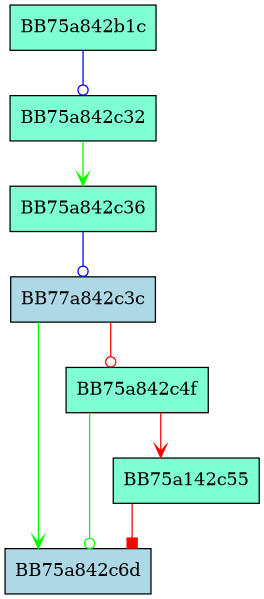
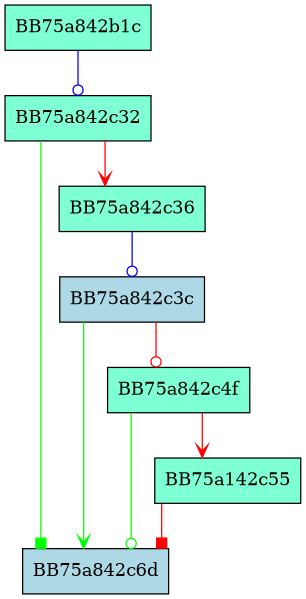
edge "BB75a842c32" -> "BB75a842c36": color green -> red
node "BB77a842c3c": label "BB77a842c3c" -> "BB75a842c3c"
edge "BB75a842c32" -> "BB75a842c6d": added
